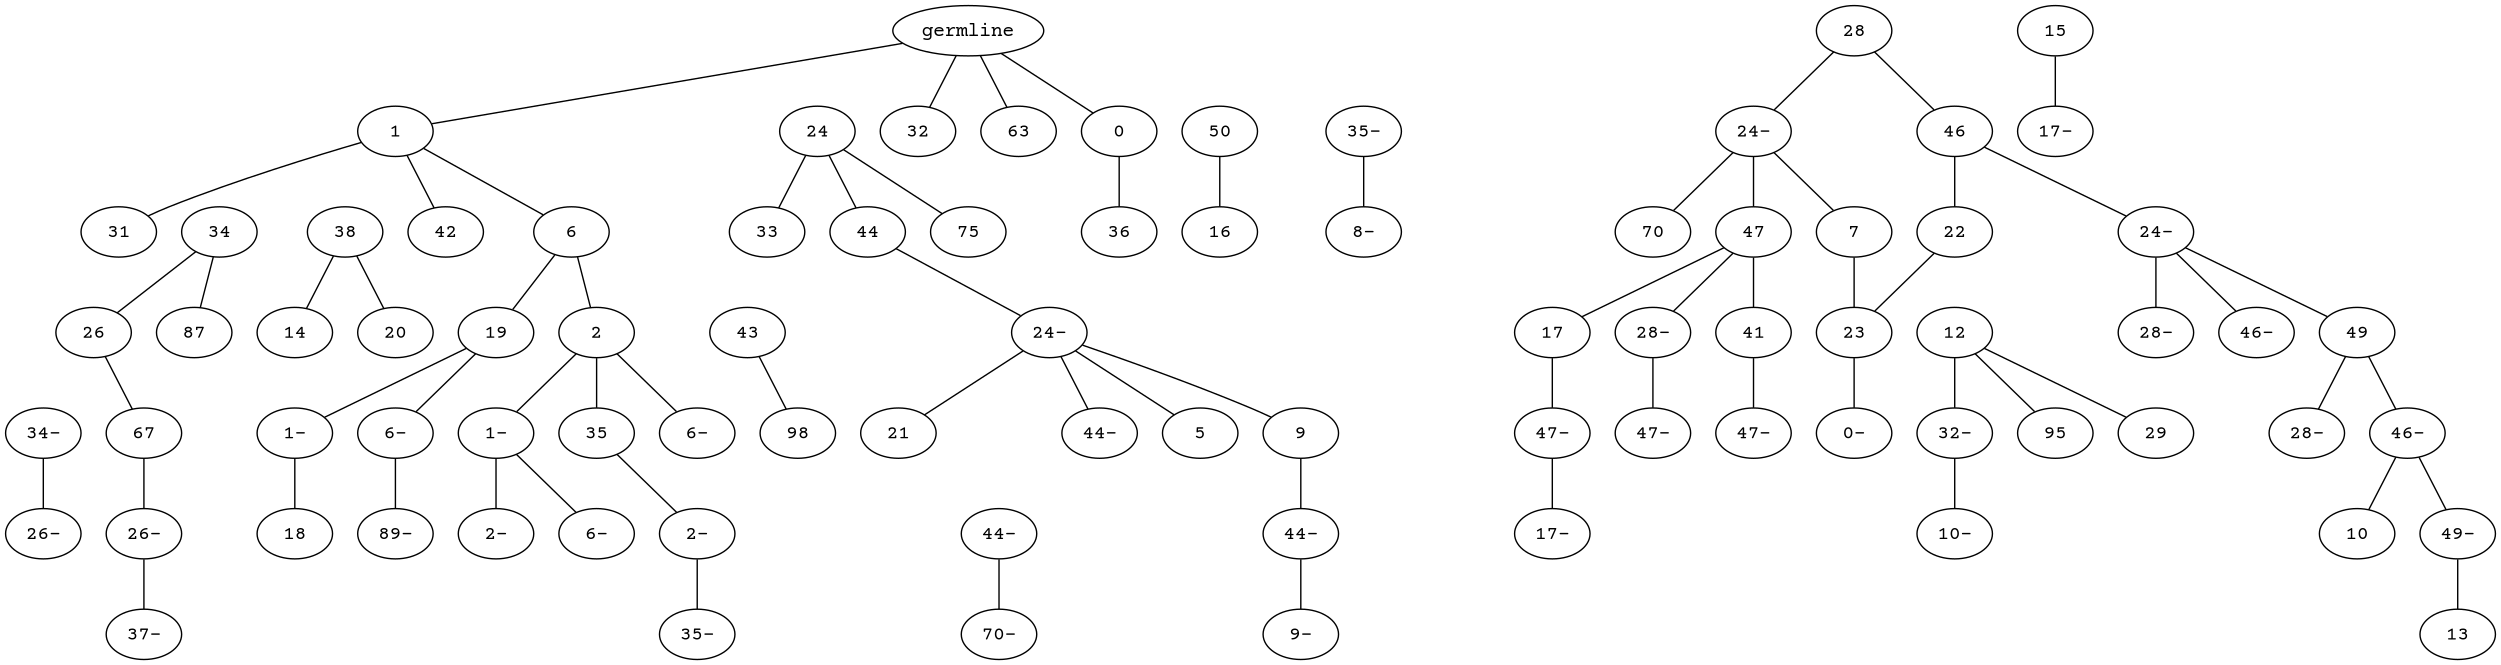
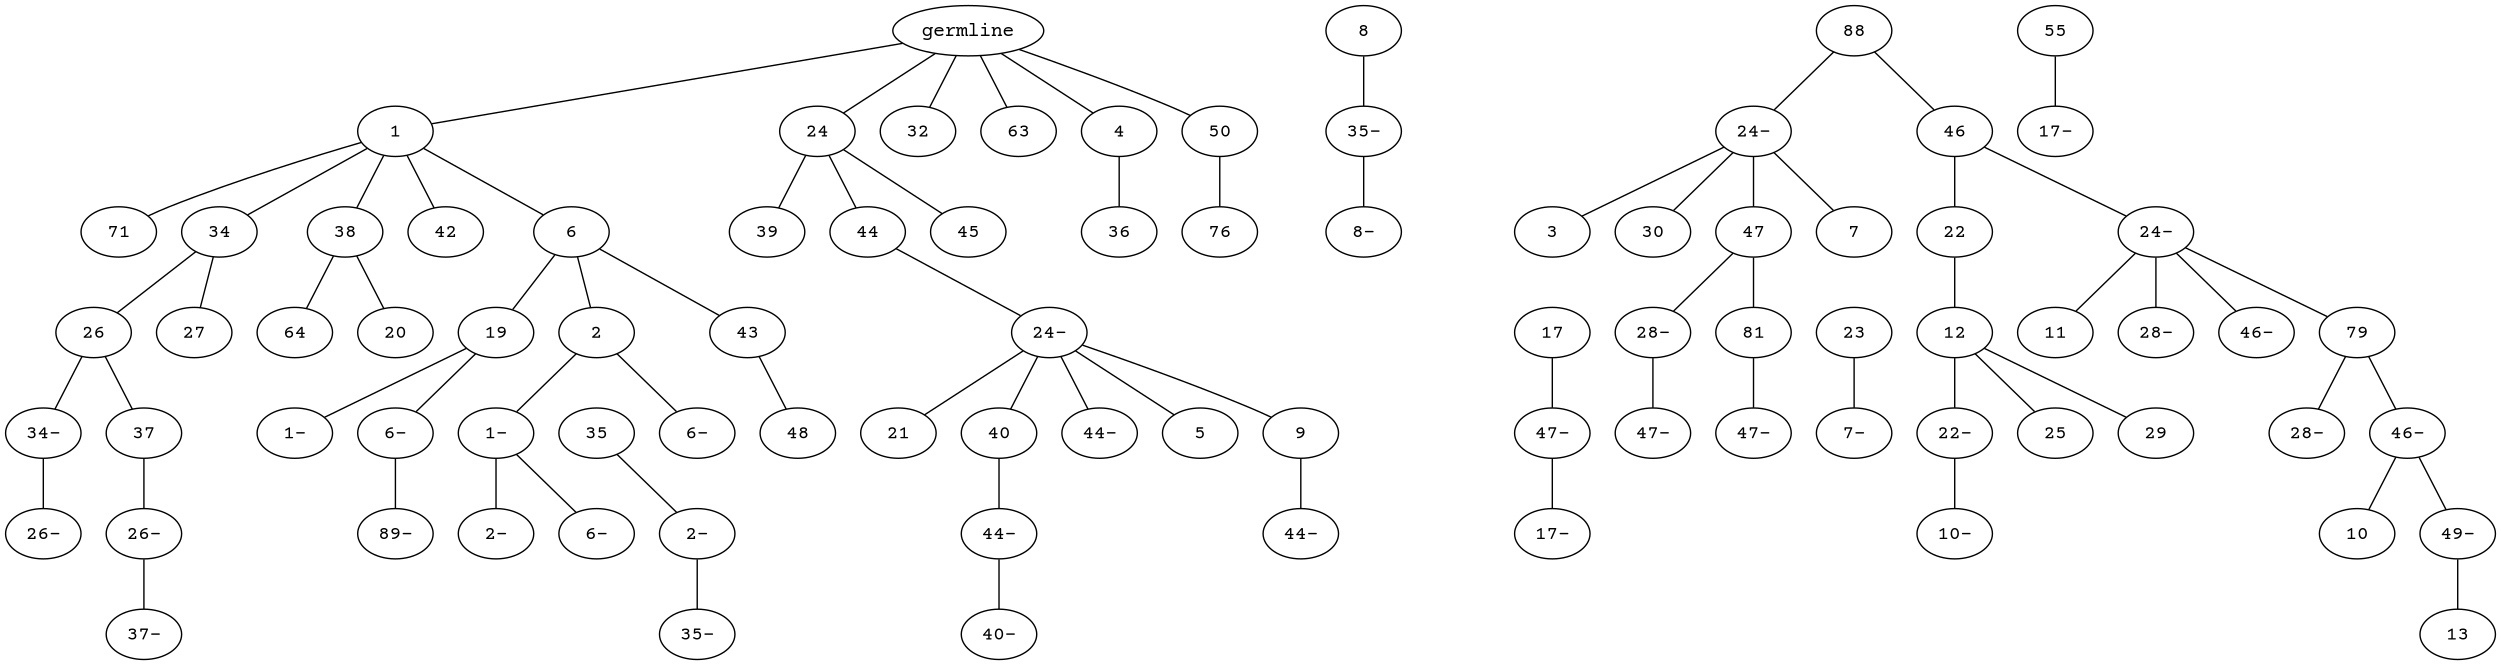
node "8": added
node "28": label "28" -> "88"
node "15": label "15" -> "55"
edge "germline" -- "50": added
edge "germline" -- "24": added
node "0": label "0" -> "4"
edge "1" -- "34": added
edge "1" -- "38": added
node "31": label "31" -> "71"
node "33": label "33" -> "39"
node "75": label "75" -> "45"
node "16": label "16" -> "76"
node "3": added
node "70": label "70" -> "30"
edge "6" -- "43": added
edge "47" -- "17": removed
edge "7" -- "23": removed
edge "22" -- "23": now "22" -- "12"
node "87": label "87" -> "27"
node "14": label "14" -> "64"
node "41": label "41" -> "81"
node "11": added
node "49": label "49" -> "79"
edge "26" -- "34-": added
edge "2" -- "35": removed
node "67": label "67" -> "37"
node "98": label "98" -> "48"
node "40": added
node "0-": label "0-" -> "7-"
node "32-": label "32-" -> "22-"
node "95": label "95" -> "25"
node "18": removed
node "70-": label "70-" -> "40-"
node "9-": removed
